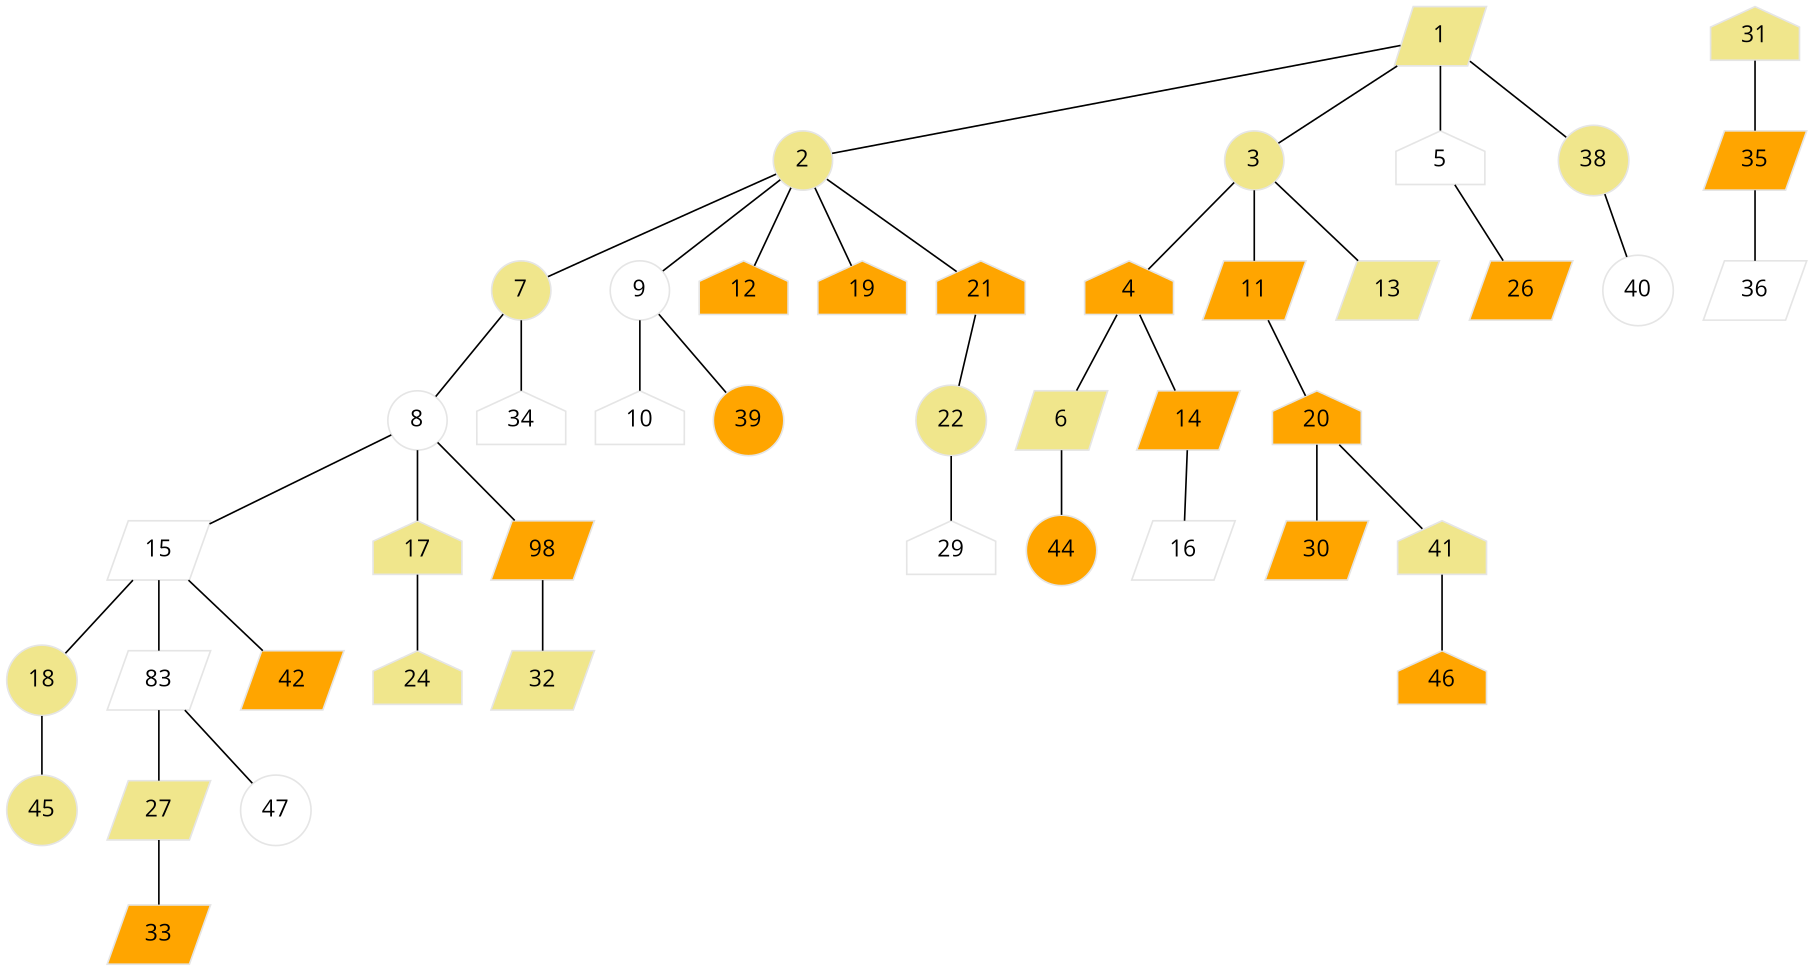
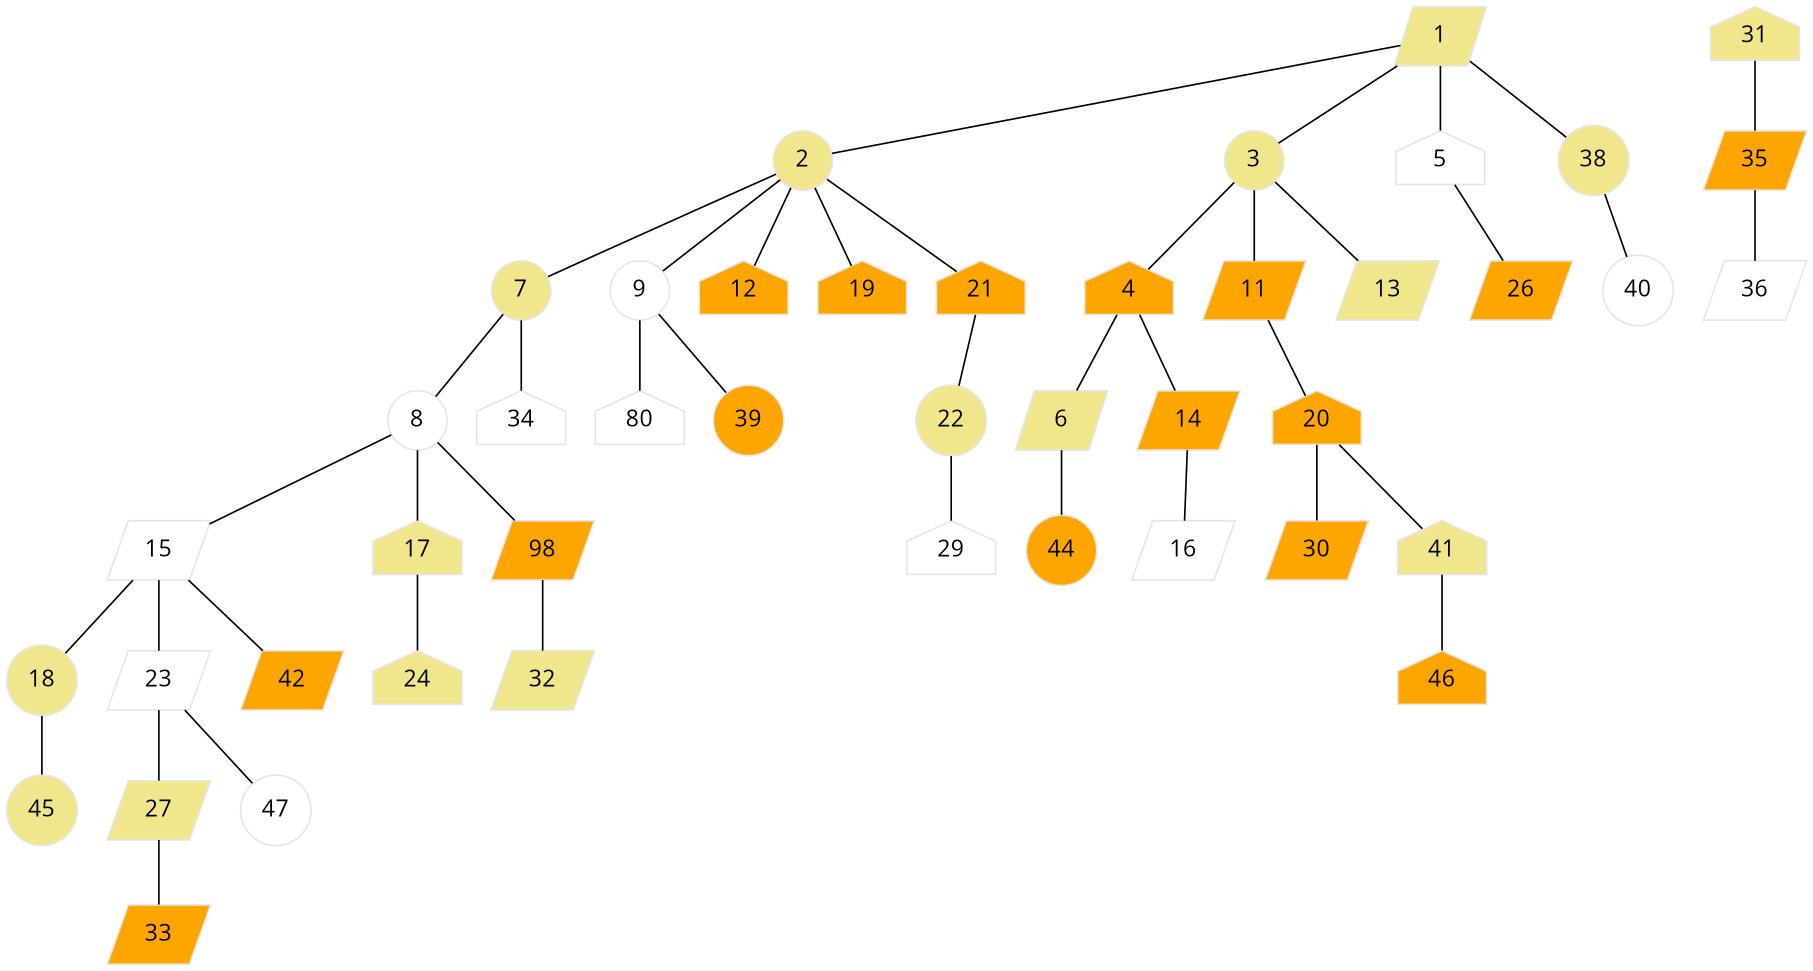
node "10": label "10" -> "80"
node "83": label "83" -> "23"
